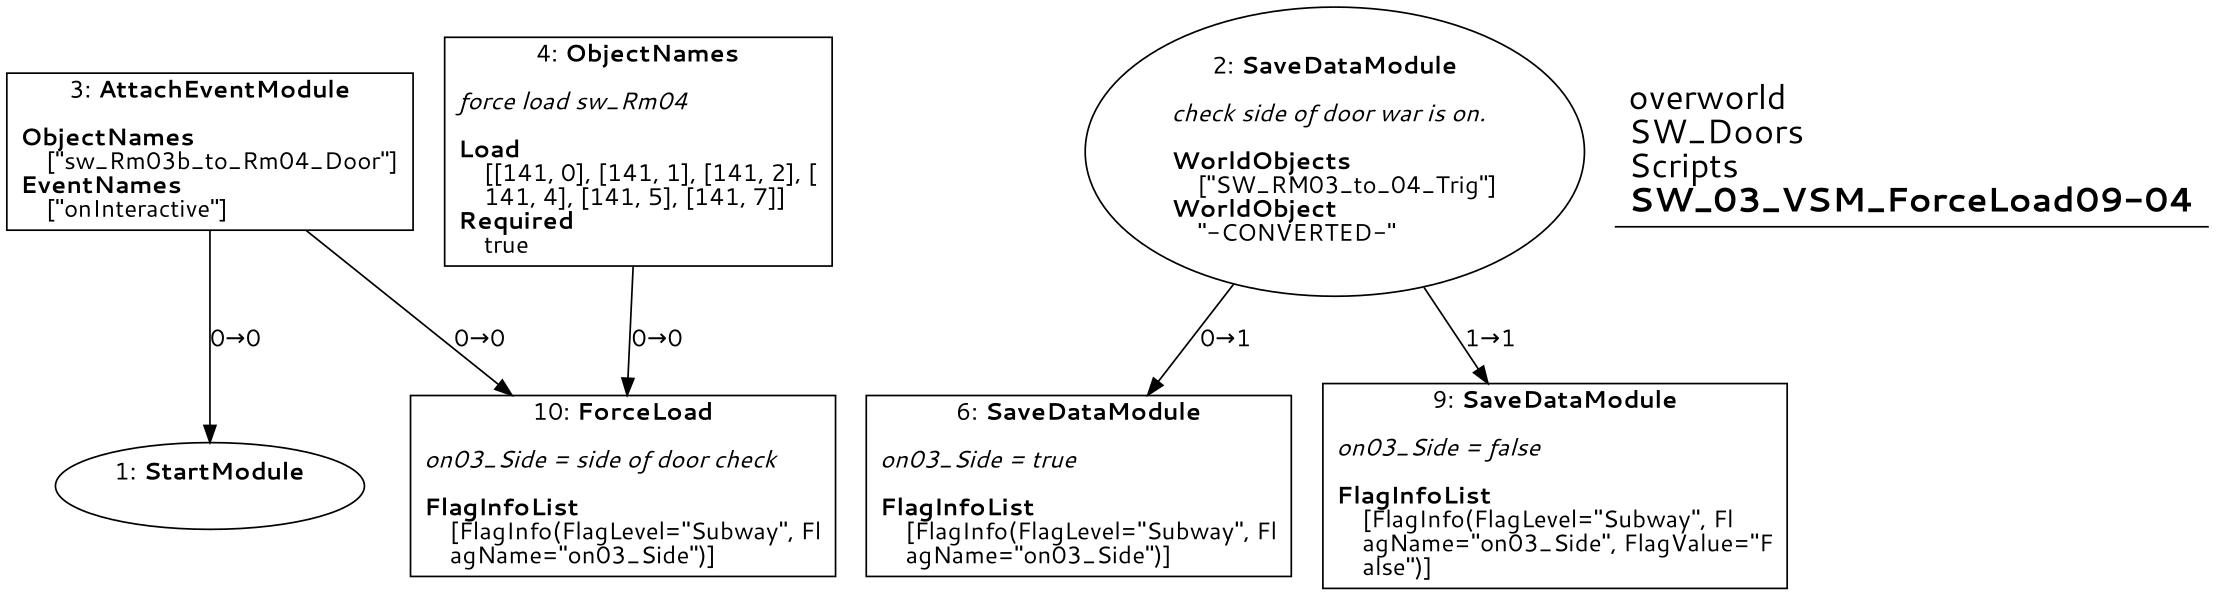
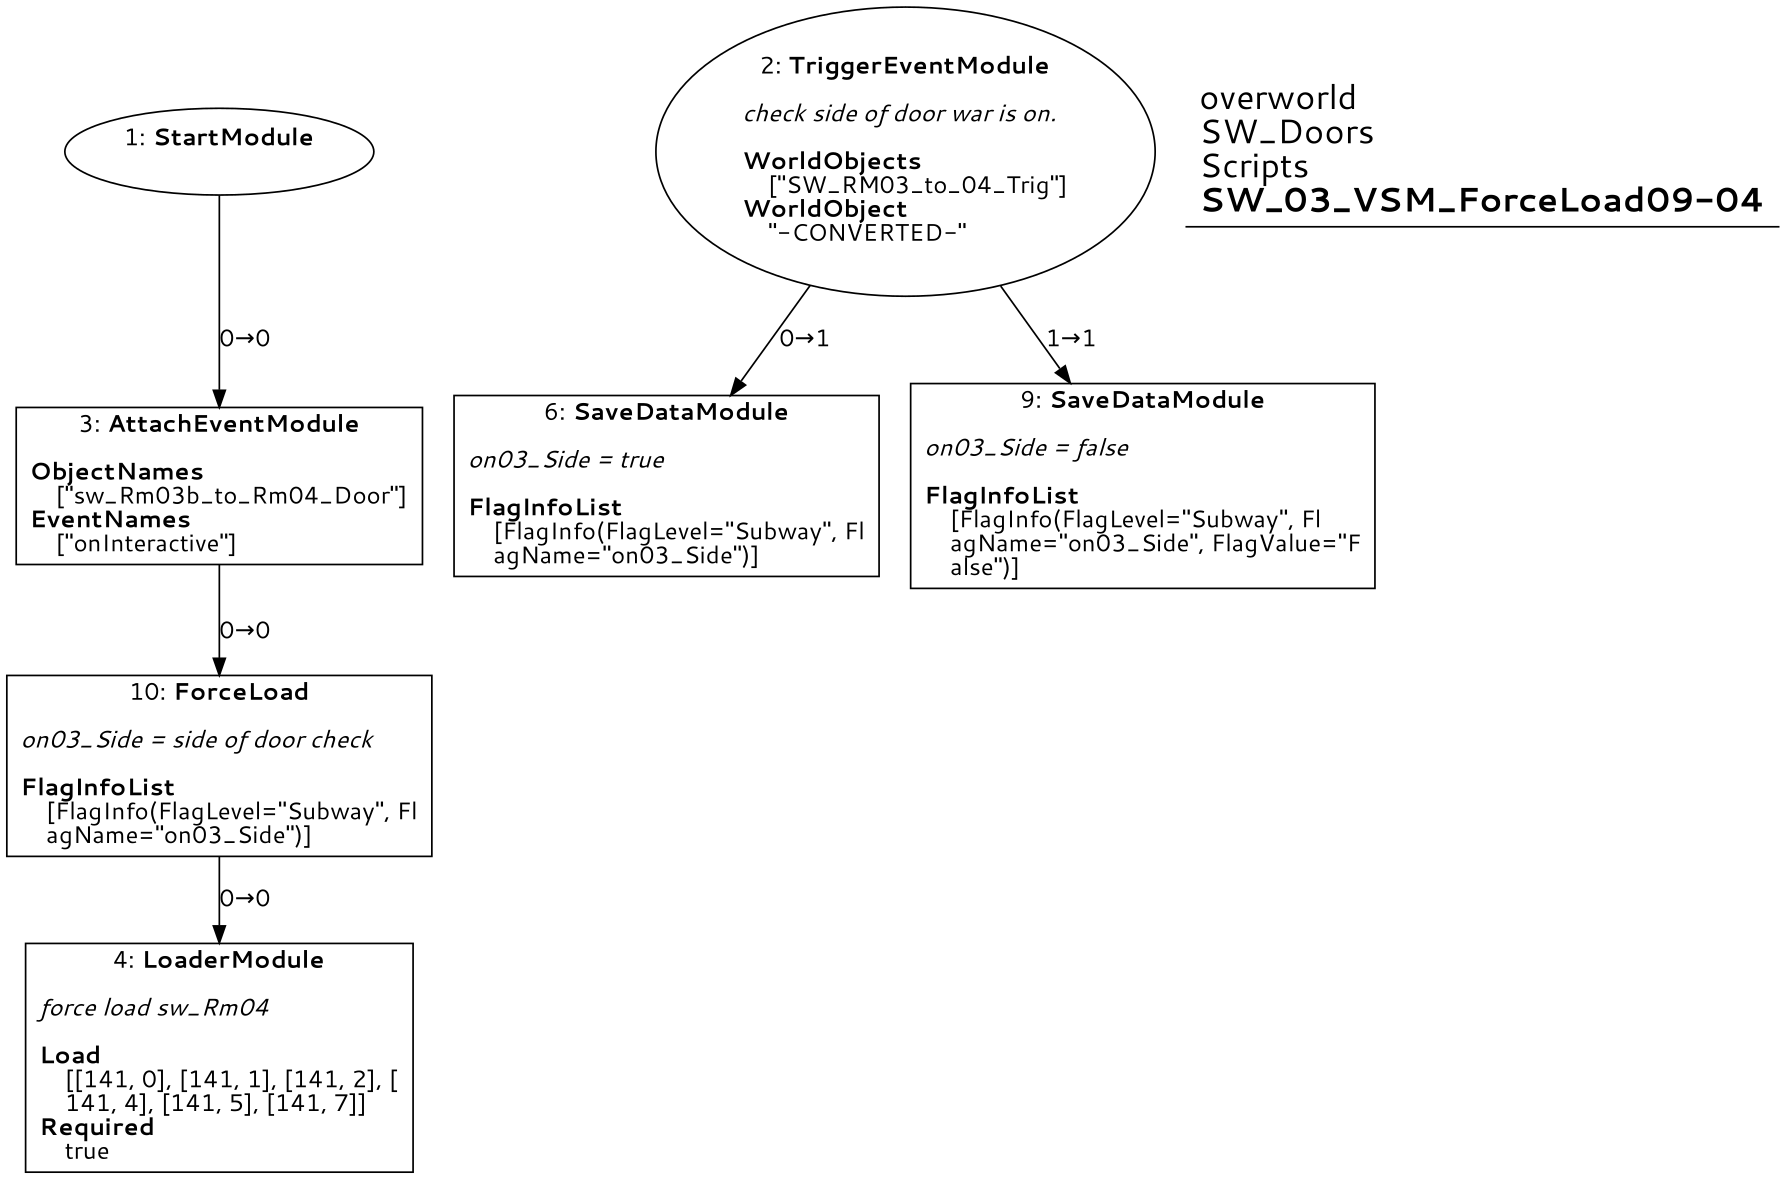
node "4:": text "ObjectNames" -> "LoaderModule"
node "2:": text "SaveDataModule" -> "TriggerEventModule"
edge "4:" -> "10:": reversed
edge "3:" -> "1:": reversed
